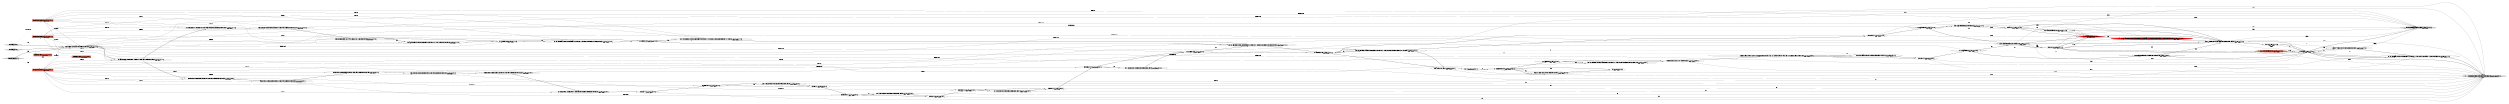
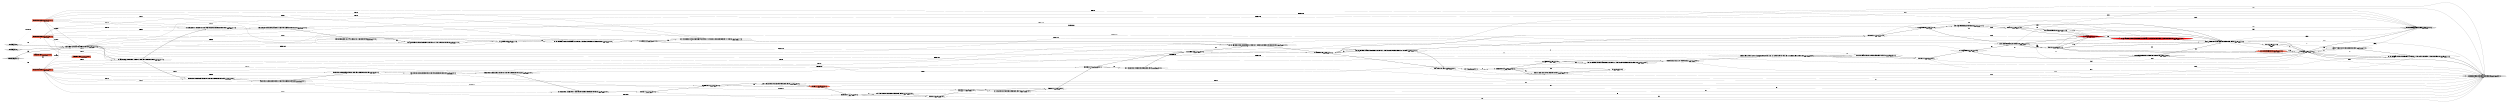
edge "zkHost == null@@@51@@@['1', '1', '1']" -> "null == zkHostExpression@@@49@@@['0', '0', '1']": reversed
node "String end = null@@@15@@@['0', '0', '1']": fillcolor white -> tomato
